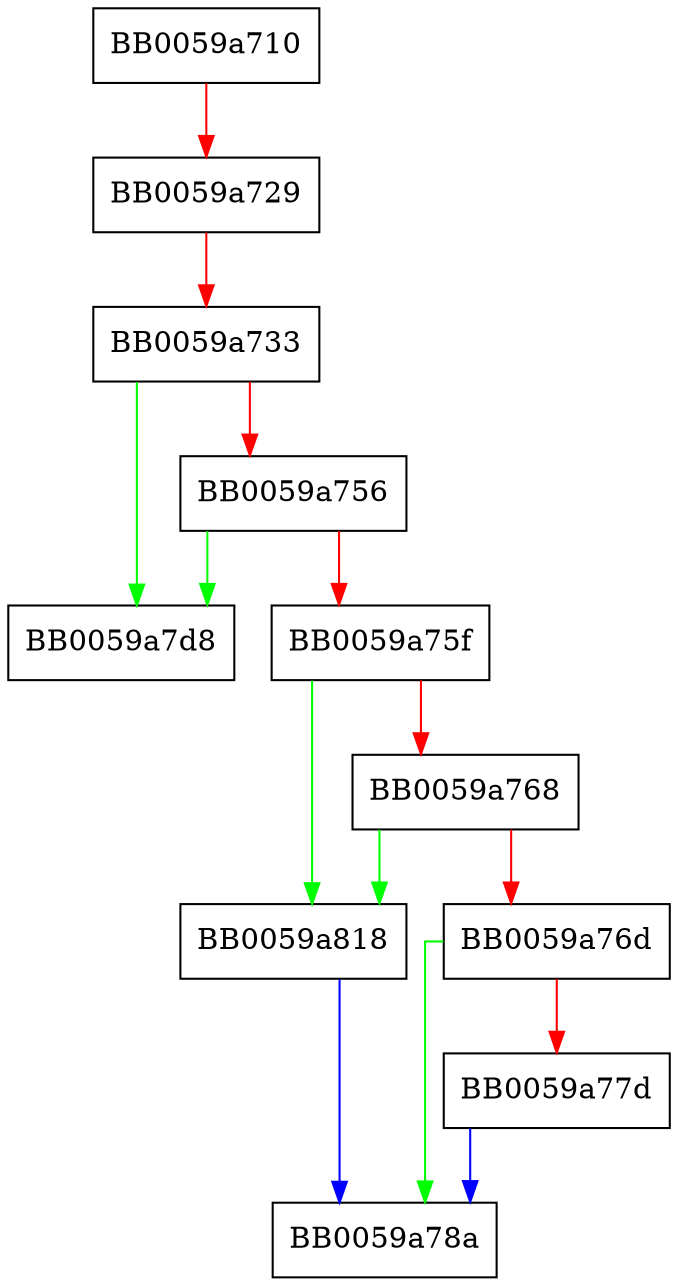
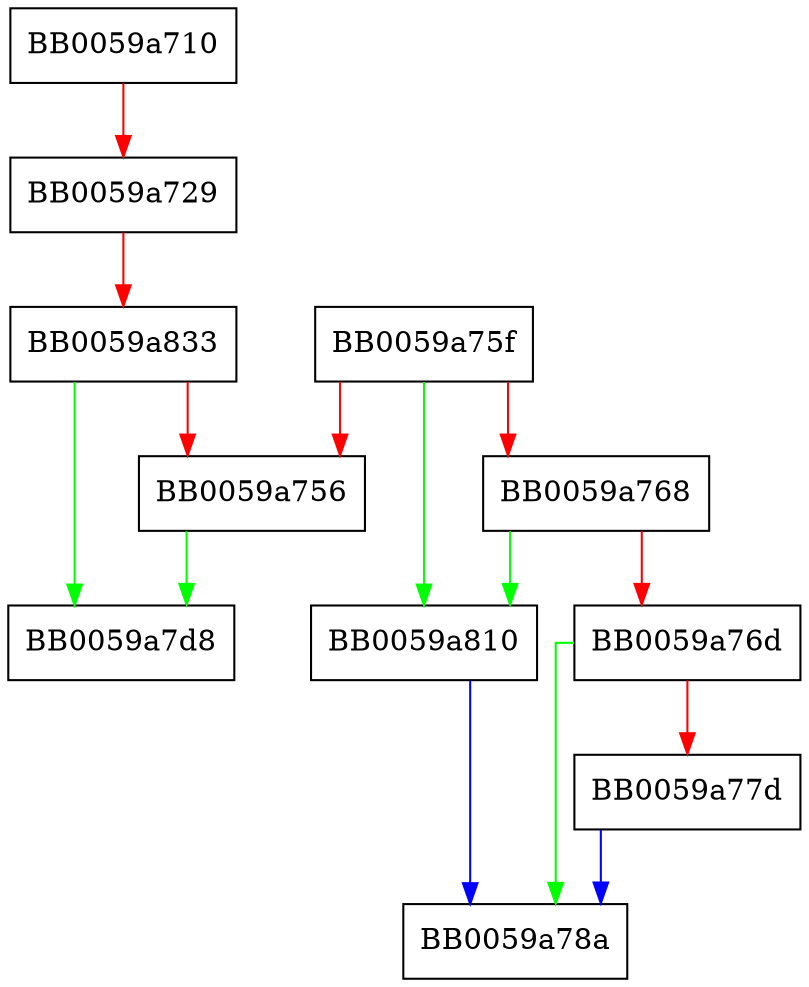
node "BB0059a733": label "BB0059a733" -> "BB0059a833"
edge "BB0059a756" -> "BB0059a75f": reversed
node "BB0059a818": label "BB0059a818" -> "BB0059a810"
